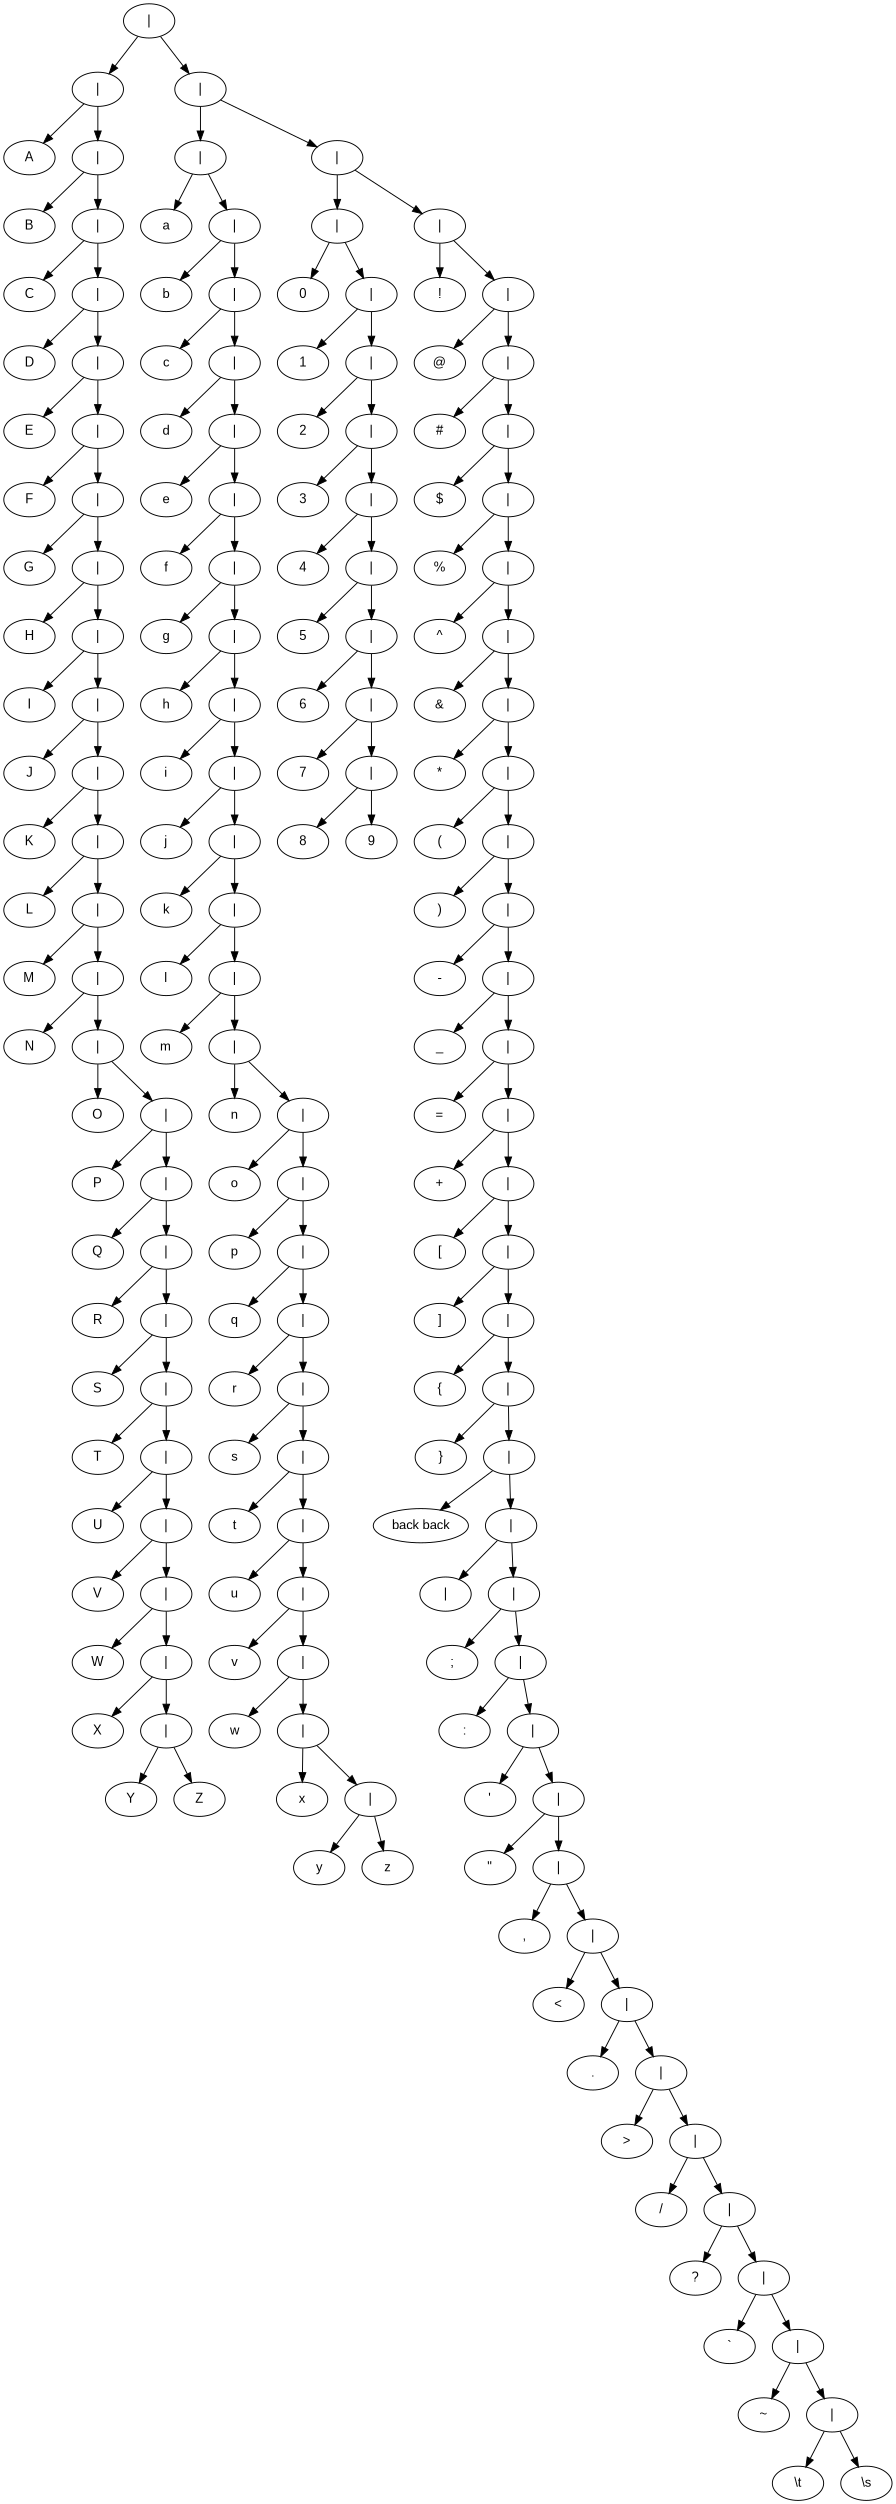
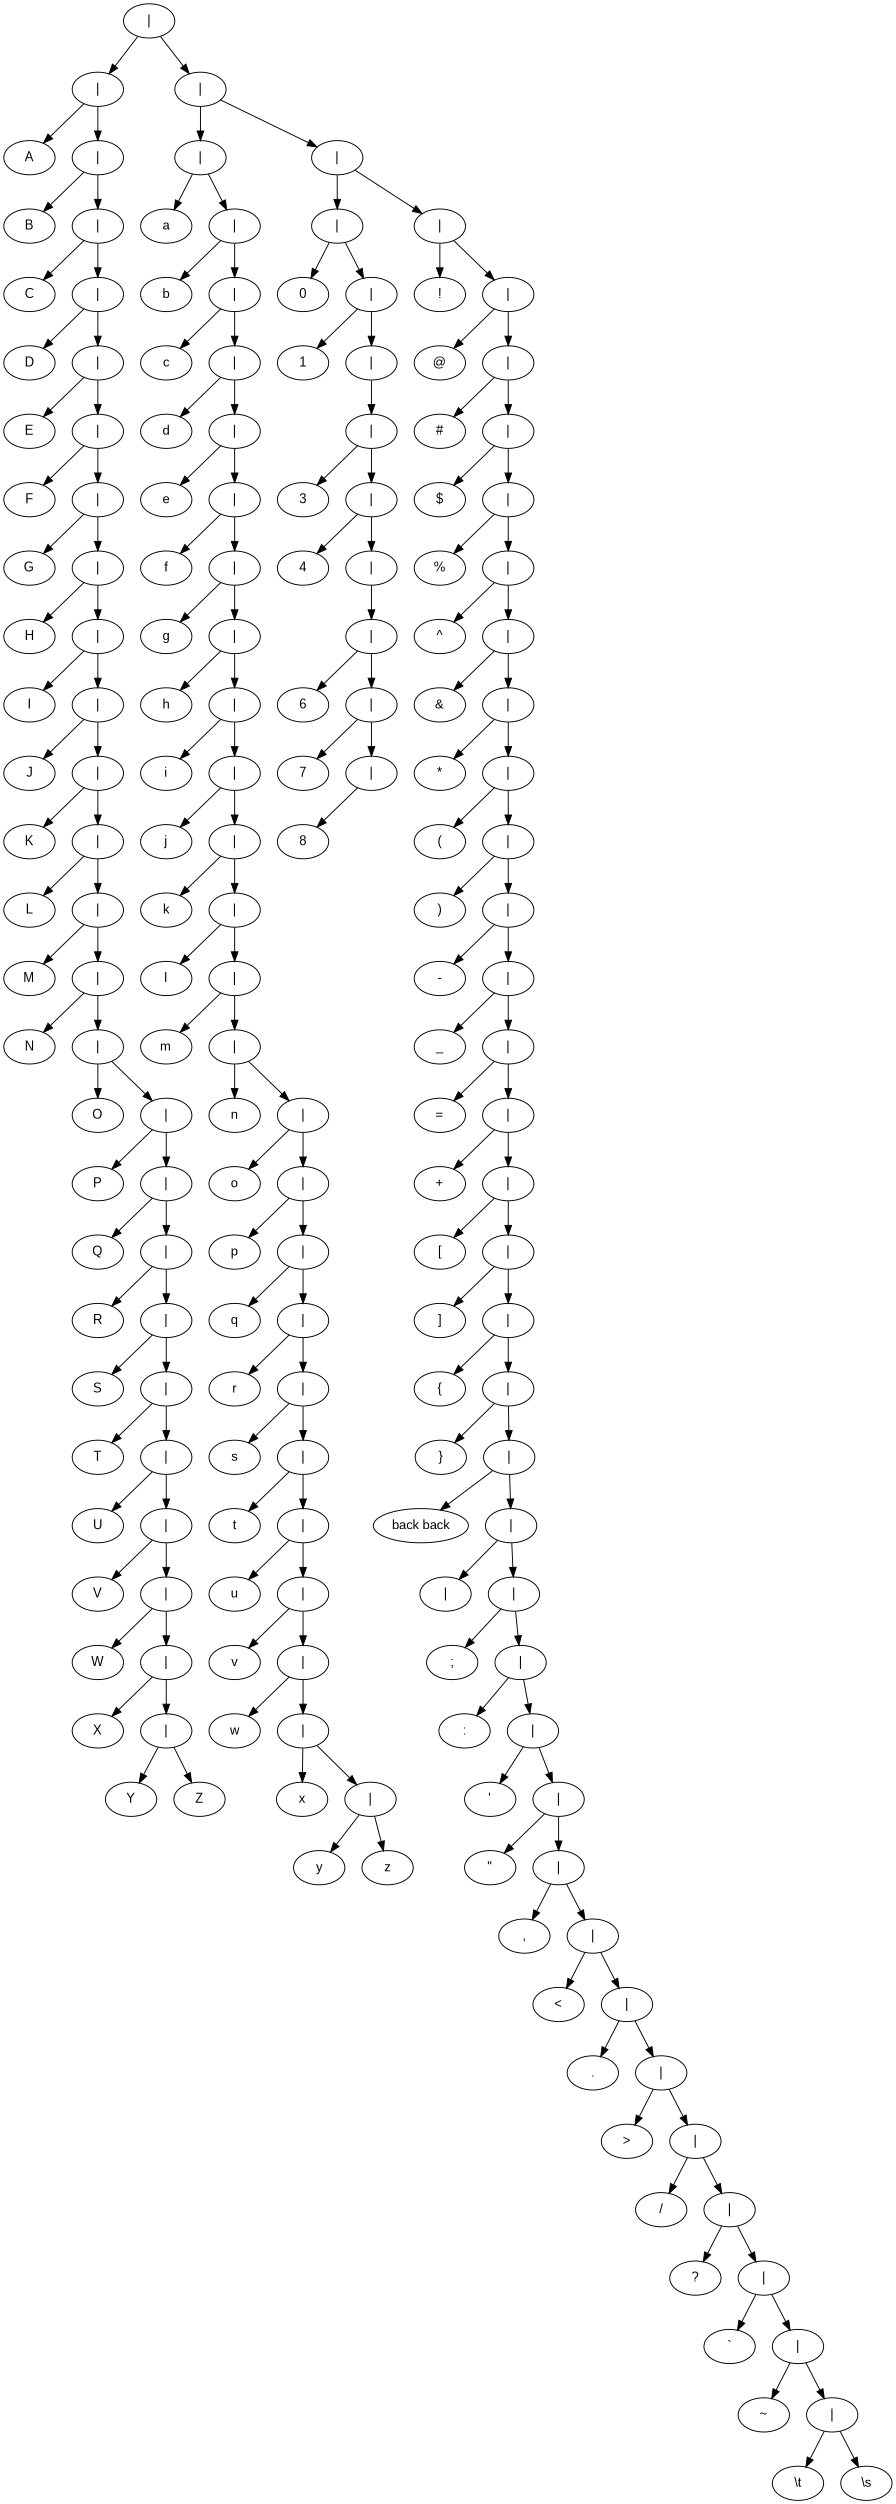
node "2": removed
node "5": removed
node "9": removed
